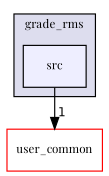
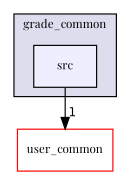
cluster "grade_rms": label "grade_rms" -> "grade_common"
